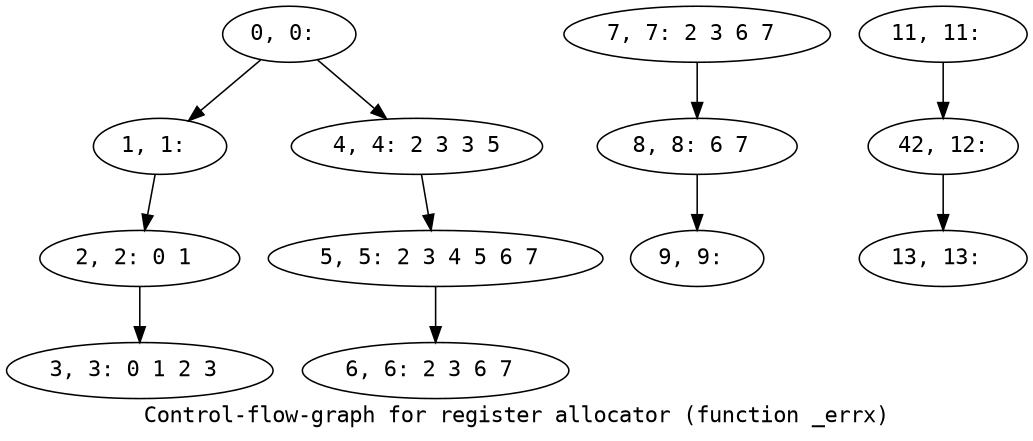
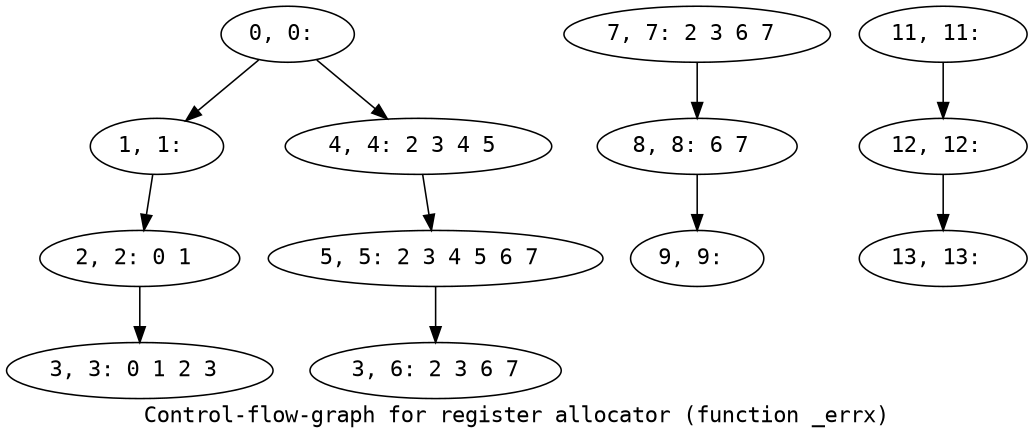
node "4, 4: 2 3 3 5": label "4, 4: 2 3 3 5" -> "4, 4: 2 3 4 5"
node "42, 12:": label "42, 12:" -> "12, 12:"
node "6, 6: 2 3 6 7": label "6, 6: 2 3 6 7" -> "3, 6: 2 3 6 7"
